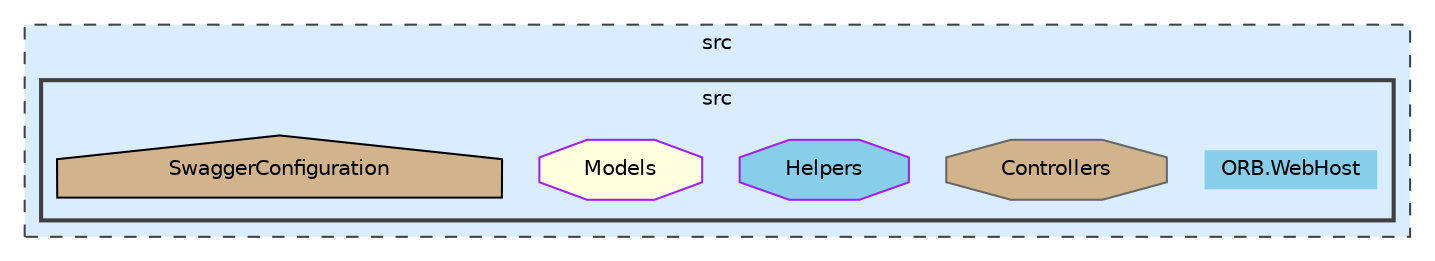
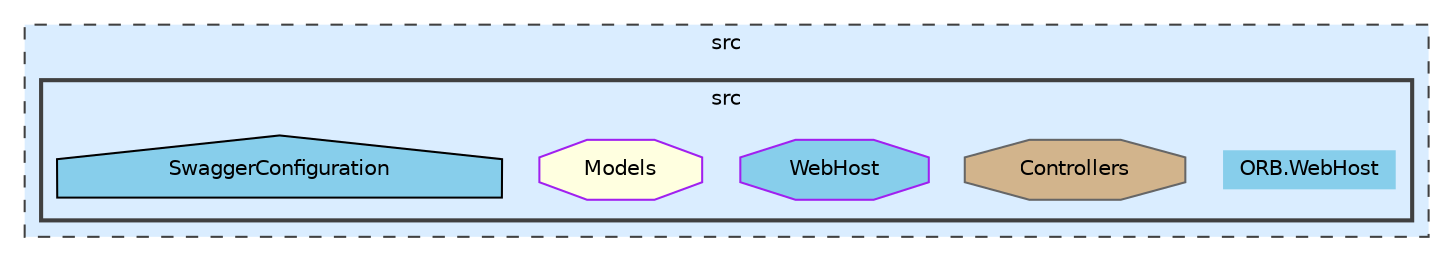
node "SwaggerConfiguration": fillcolor tan -> skyblue
node "Helpers": label "Helpers" -> "WebHost"
